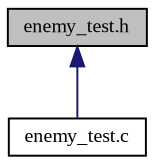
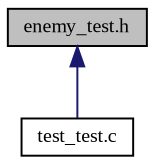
node "enemy_test.c": label "enemy_test.c" -> "test_test.c"
